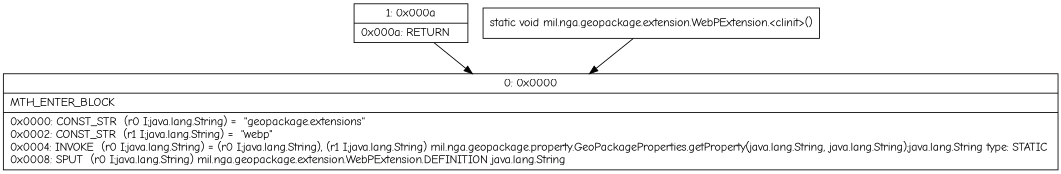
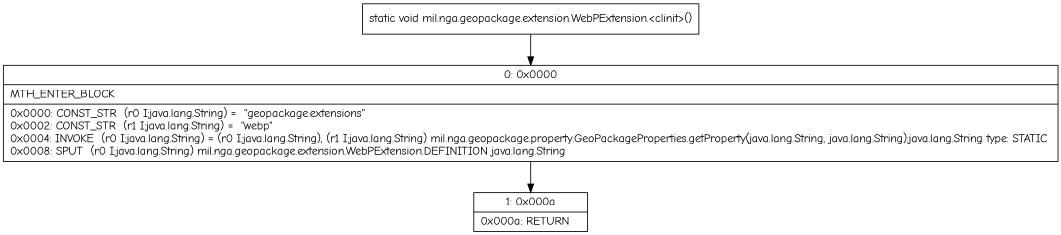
edge "1: 0x000a" -> "0: 0x0000": reversed
